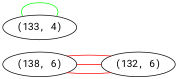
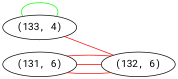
edge "(133, 4)" -- "(132, 6)": added
node "(138, 6)": label "(138, 6)" -> "(131, 6)"
